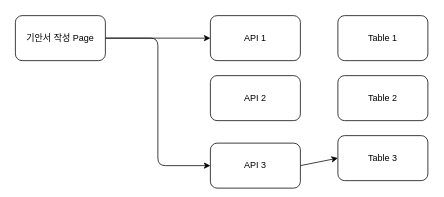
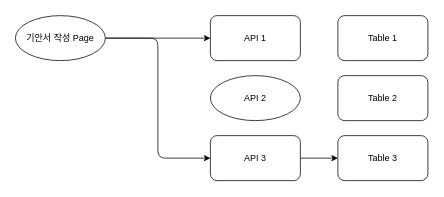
node "기안서 작성 Page": shape rounded rectangle -> ellipse
node "API 2": shape rounded rectangle -> ellipse
node "API 3": moved (255, 165) -> (255, 158)
